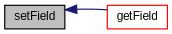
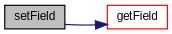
edge "getField" -> "setField": reversed
